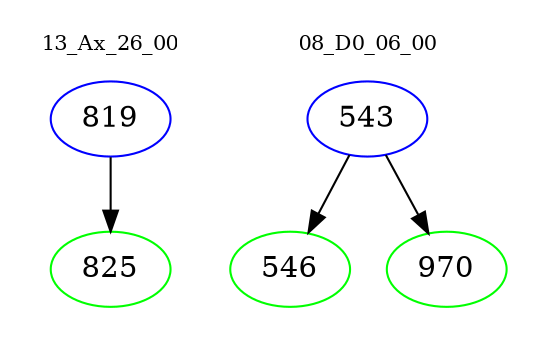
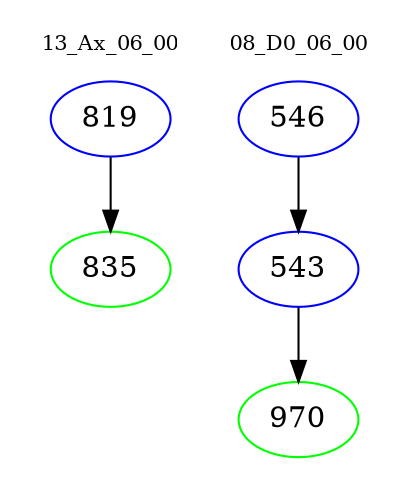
cluster "13_Ax_26_00": label "13_Ax_26_00" -> "13_Ax_06_00"
edge "543" -> "546": reversed
node "825": label "825" -> "835"
node "546": color green -> blue
